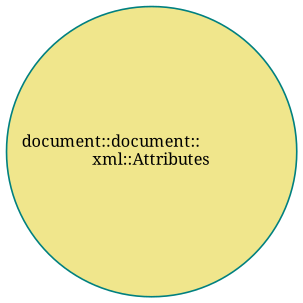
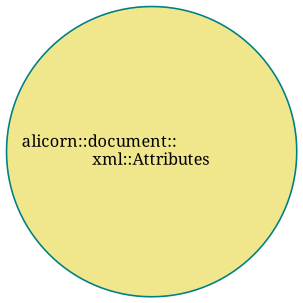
node "document::document:: xml::Attributes": label "document::document:: xml::Attributes" -> "alicorn::document:: xml::Attributes"
